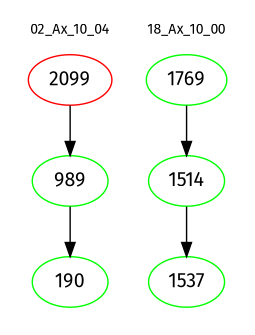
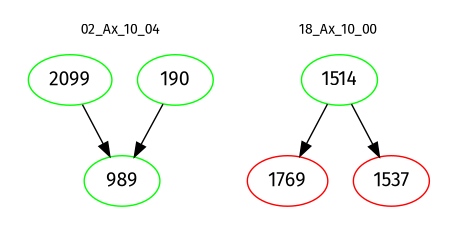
node "2099": color red -> green
node "1769": color green -> red
edge "1769" -> "1514": reversed
edge "989" -> "190": reversed
node "1537": color green -> red
